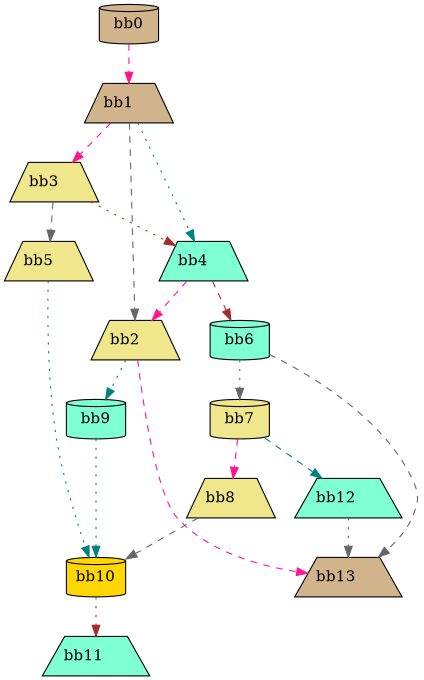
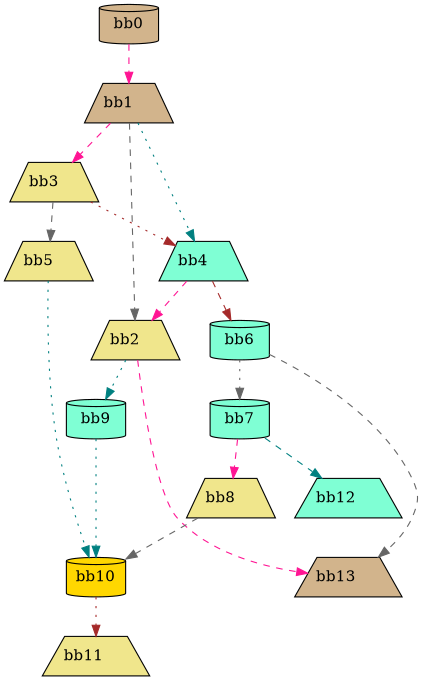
node "bb7": fillcolor khaki -> aquamarine
edge "bb12" -> "bb13": removed
node "bb11": fillcolor aquamarine -> khaki
